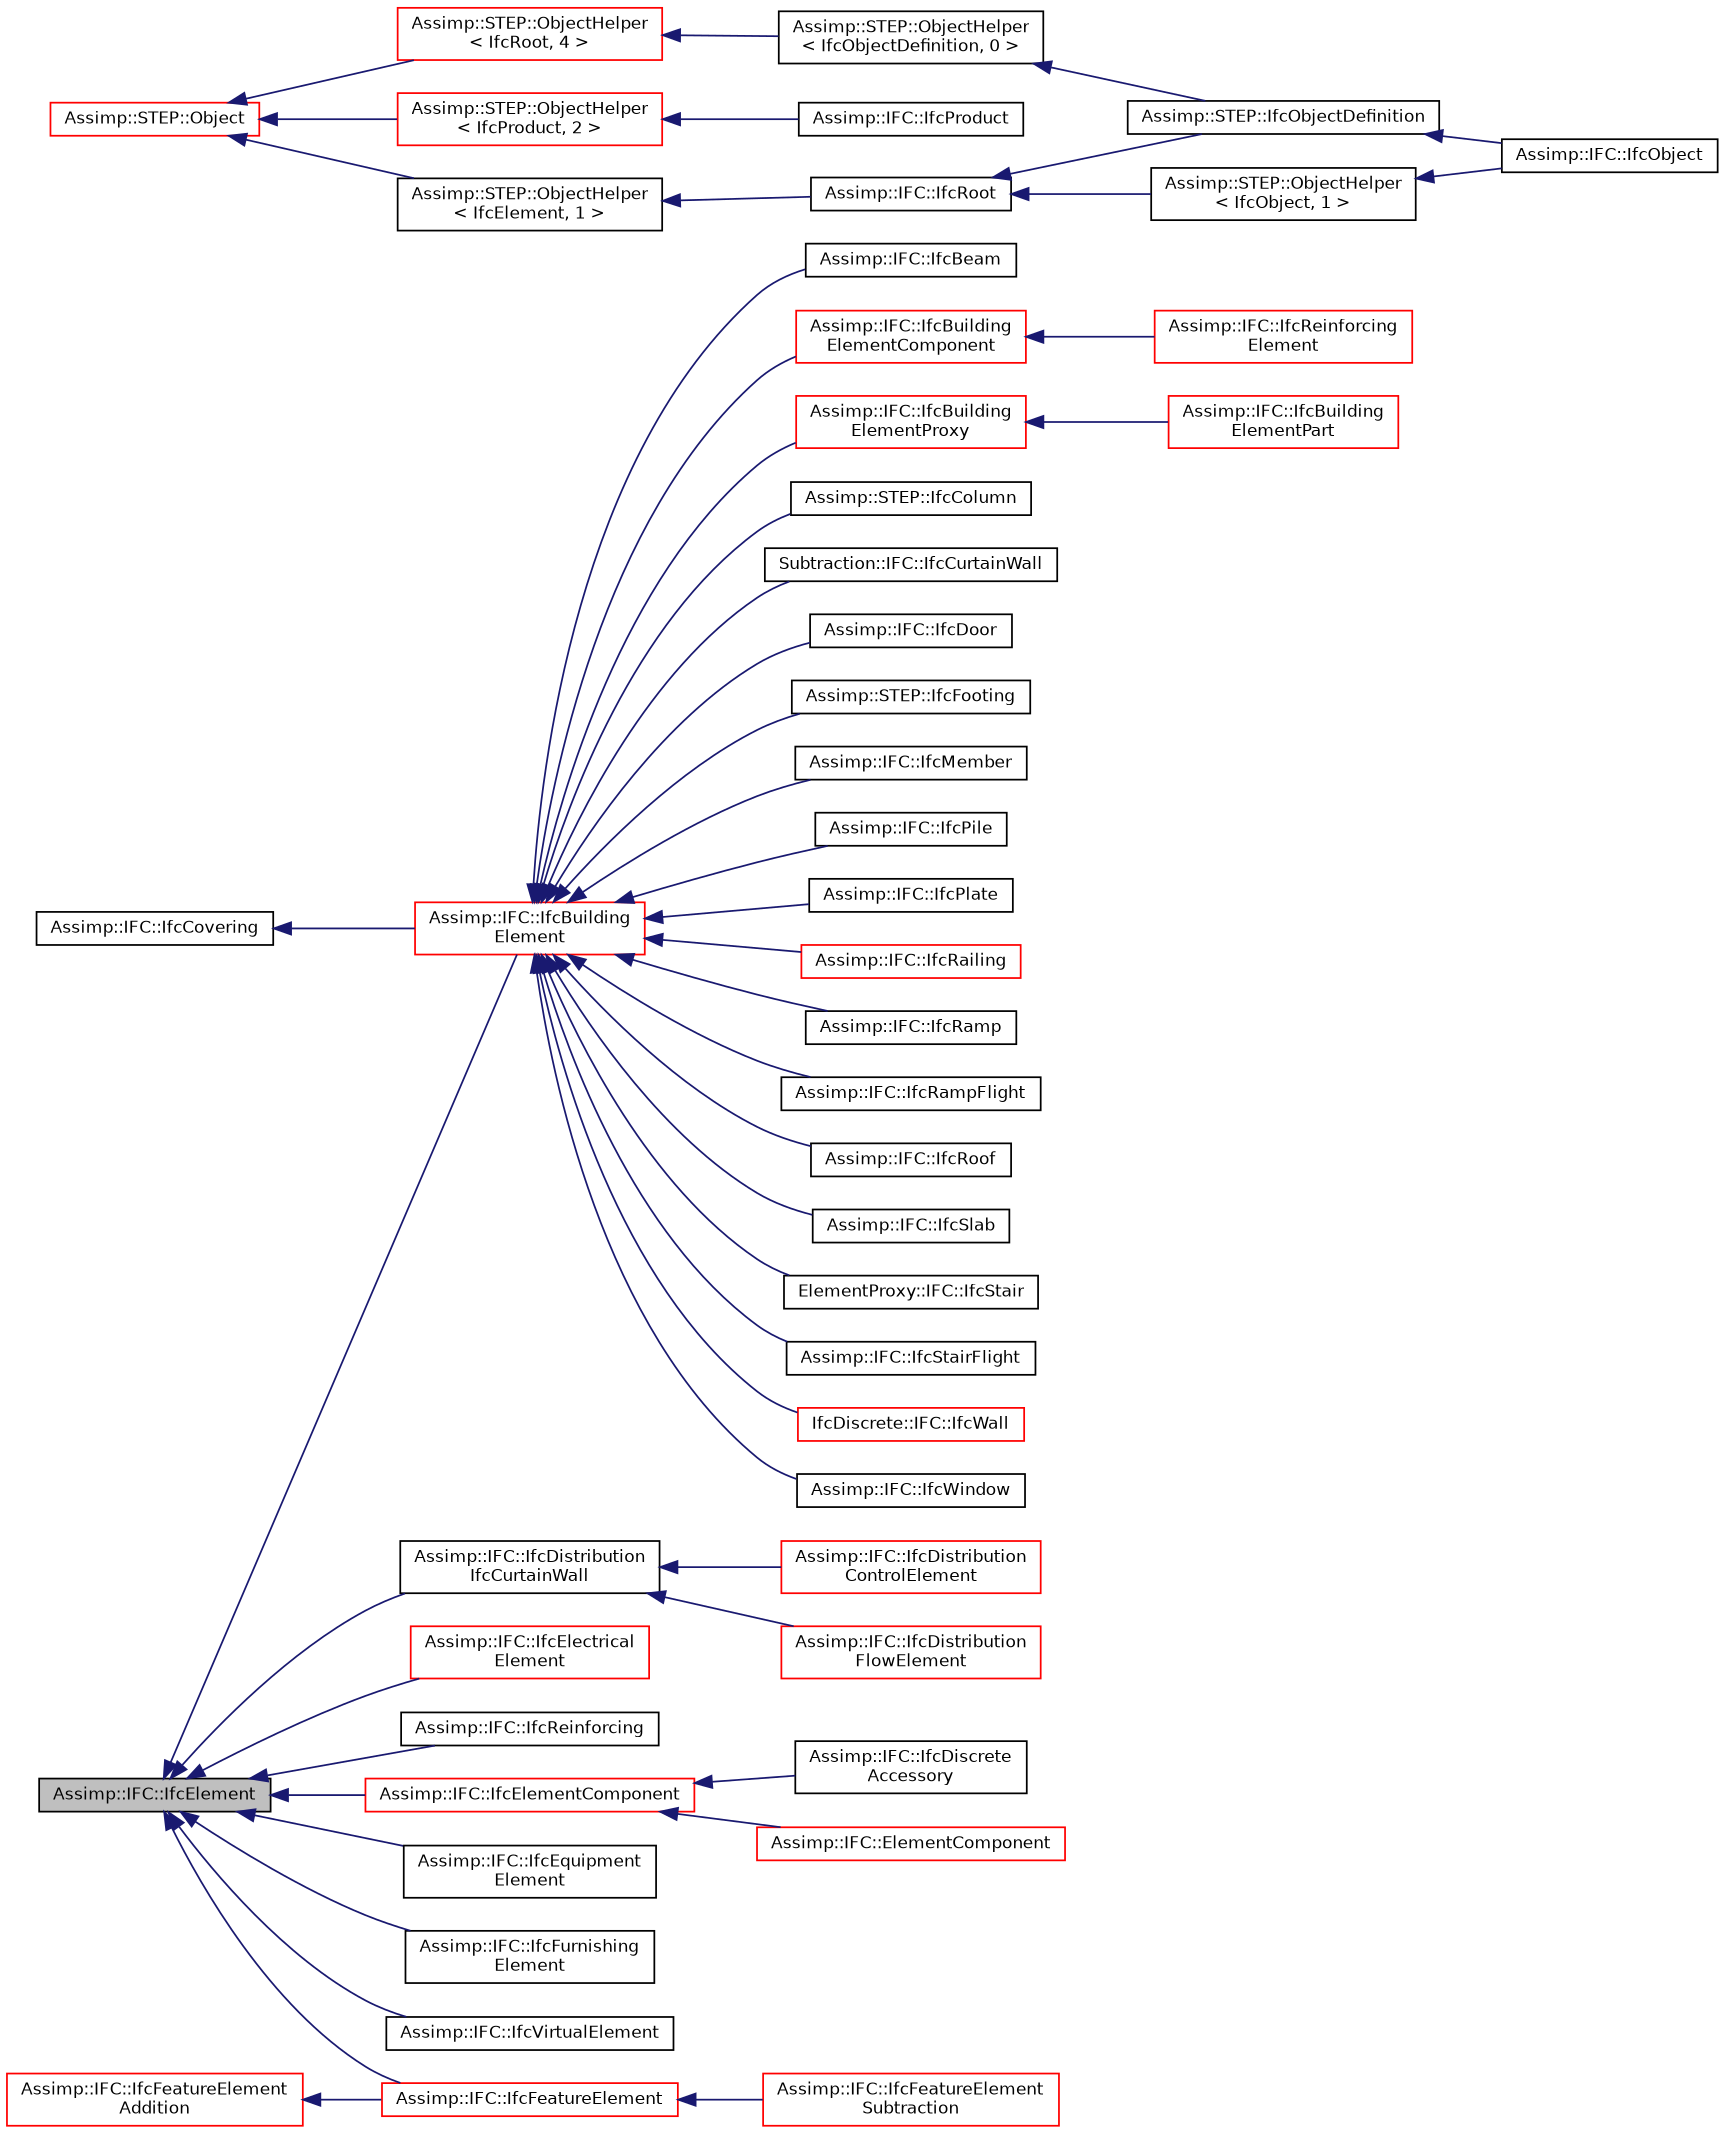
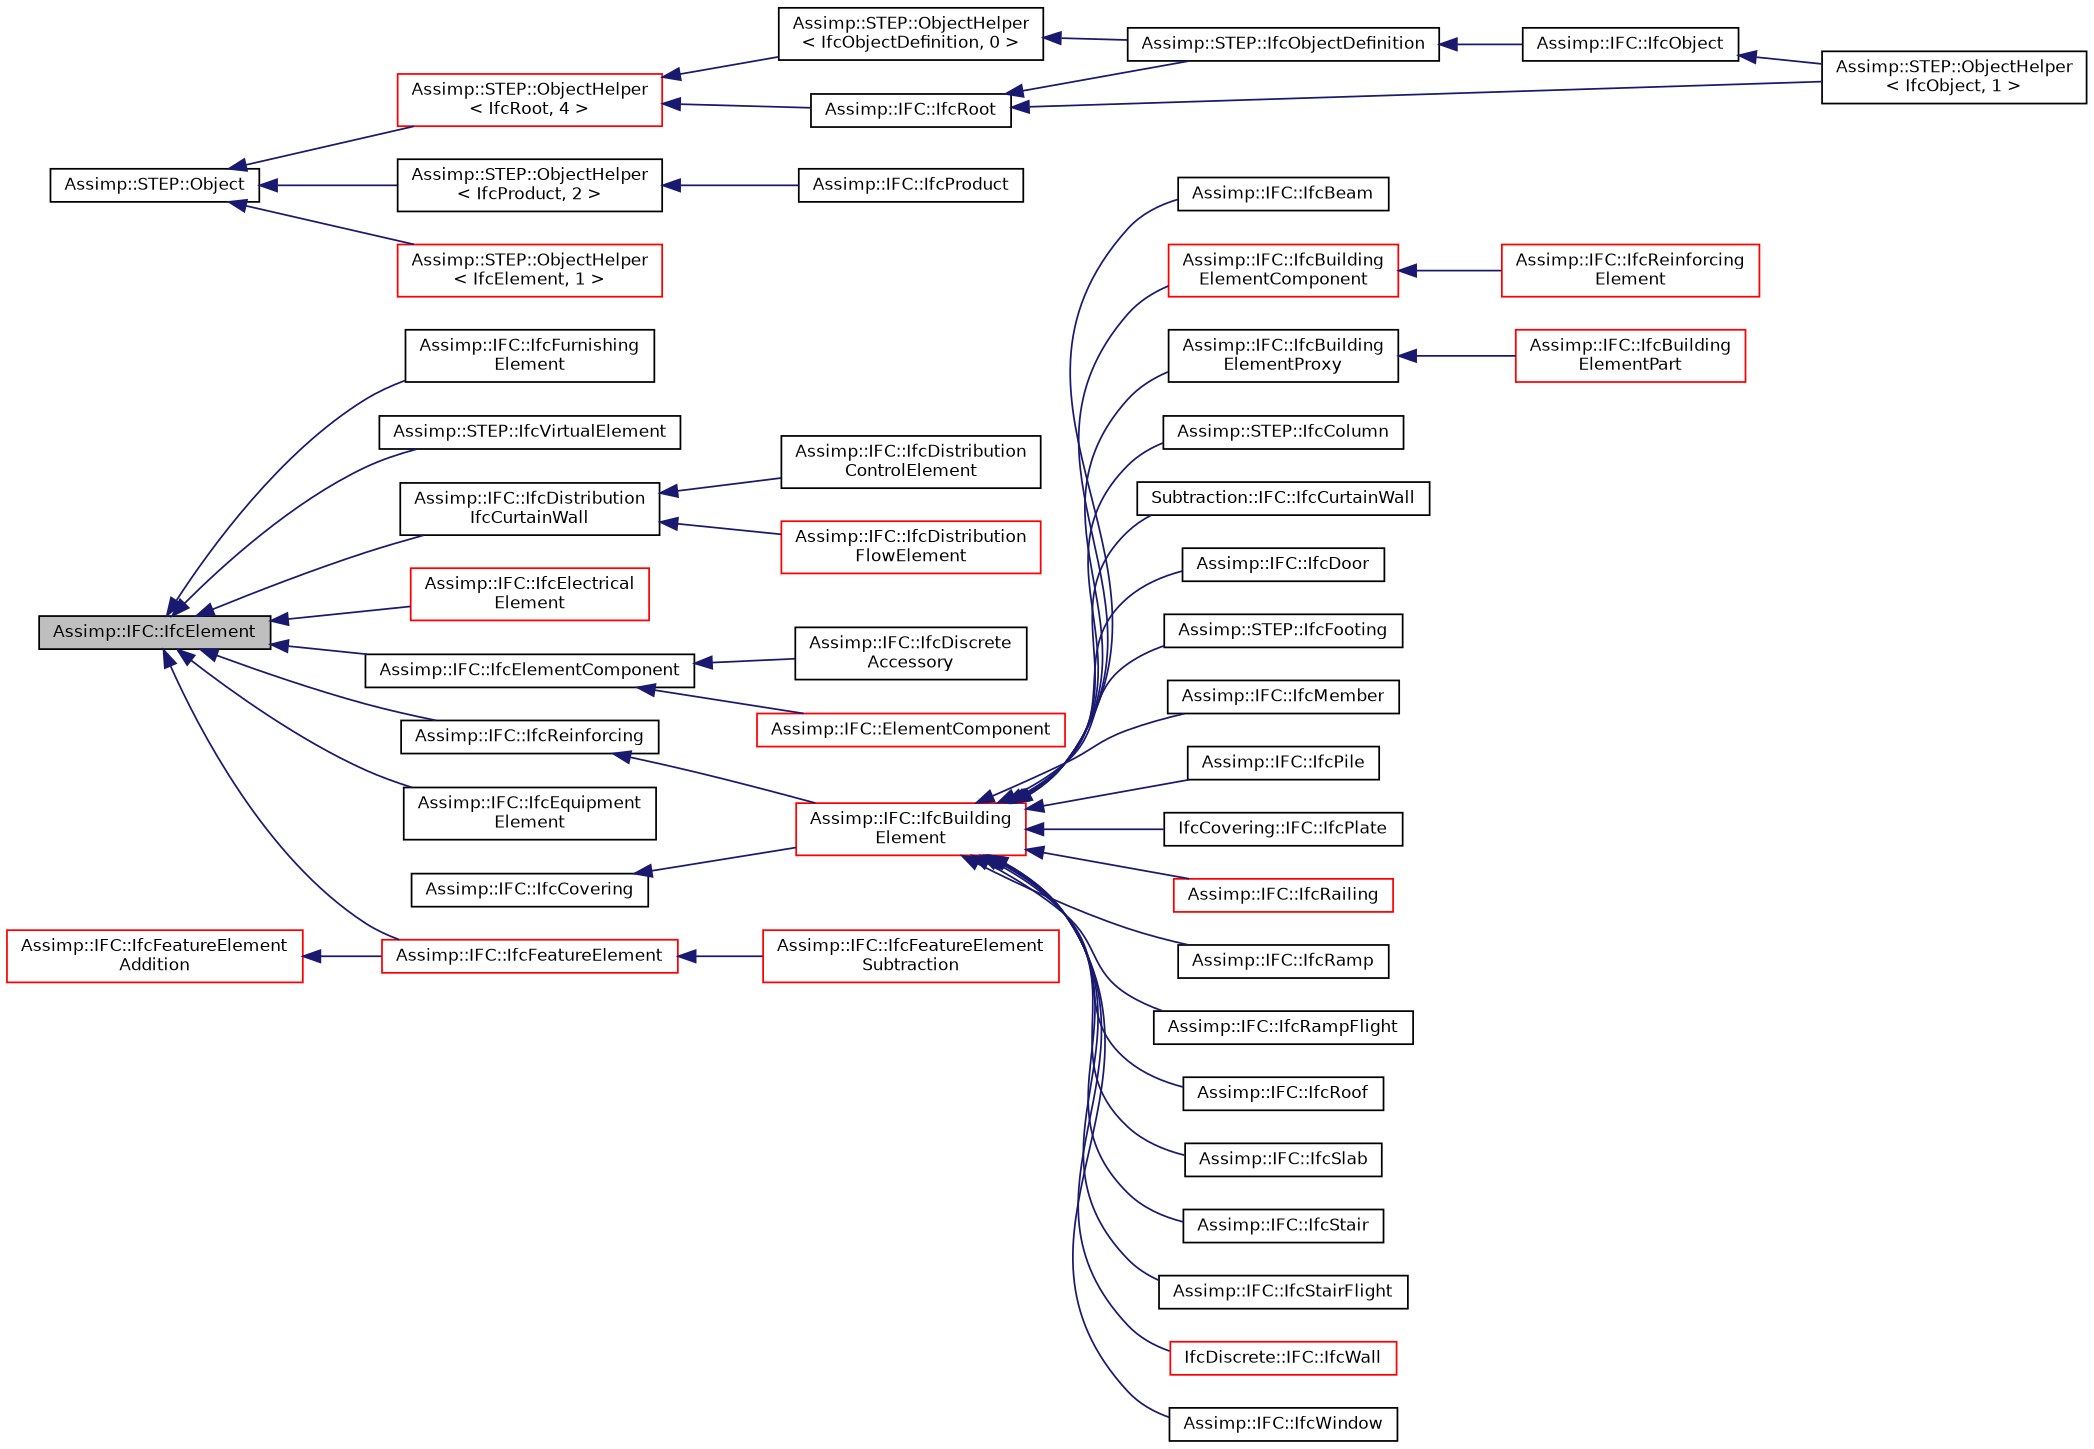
node "Assimp::STEP::Object": color red -> black
node "Assimp::STEP::ObjectHelper < IfcProduct, 2 >": color red -> black
edge "Assimp::IFC::IfcObject" -> "Assimp::STEP::ObjectHelper < IfcObject, 1 >": reversed
edge "Assimp::IFC::IfcRoot" -> "Assimp::STEP::ObjectHelper < IfcElement, 1 >": now "Assimp::IFC::IfcRoot" -> "Assimp::STEP::ObjectHelper < IfcRoot, 4 >"
node "Assimp::STEP::ObjectHelper < IfcElement, 1 >": color black -> red
node "Assimp::IFC::IfcBuilding ElementProxy": color red -> black
node "Assimp::IFC::IfcPlate": label "Assimp::IFC::IfcPlate" -> "IfcCovering::IFC::IfcPlate"
node "ElementProxy::IFC::IfcStair": label "ElementProxy::IFC::IfcStair" -> "Assimp::IFC::IfcStair"
edge "Assimp::IFC::IfcBuilding Element" -> "Assimp::IFC::IfcElement": now "Assimp::IFC::IfcBuilding Element" -> "Assimp::IFC::IfcReinforcing"
node "Assimp::IFC::IfcDistribution ControlElement": color red -> black
node "Assimp::IFC::IfcElementComponent": color red -> black
node "Assimp::IFC::IfcVirtualElement": label "Assimp::IFC::IfcVirtualElement" -> "Assimp::STEP::IfcVirtualElement"
